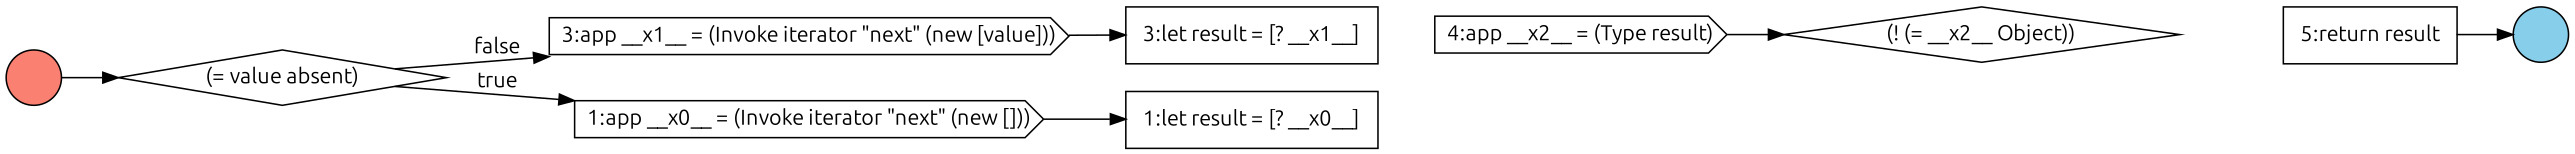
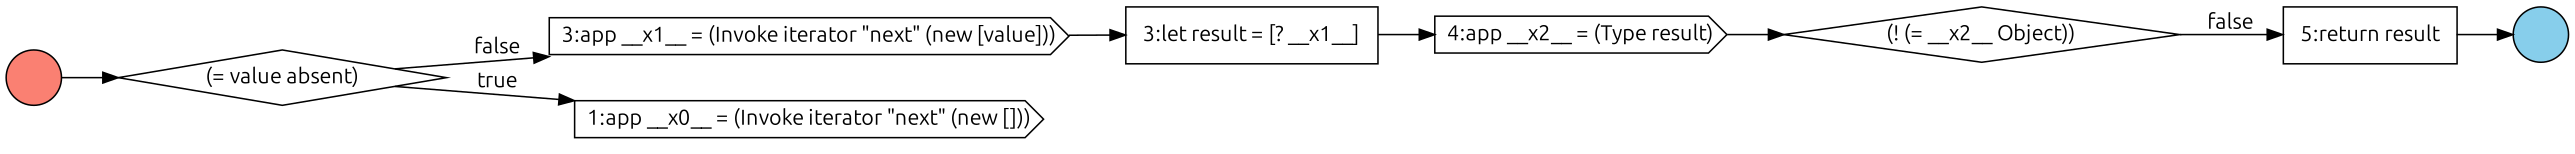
edge "3:let result = [? __x1__]" -> "4:app __x2__ = (Type result)": added
edge "(! (= __x2__ Object))" -> "5:return result": added, label "false"
node "1:let result = [? __x0__]": removed
